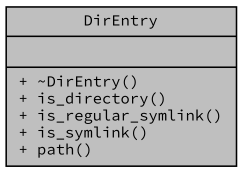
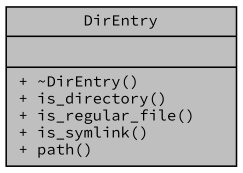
node "DirEntry": text "+ is_regular_symlink()" -> "+ is_regular_file()"
